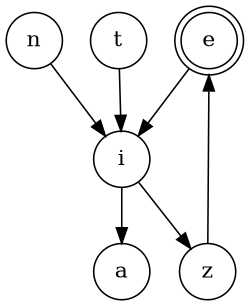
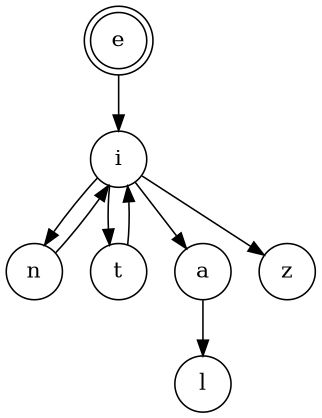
edge "z" -> "e": removed
edge "i" -> "n": added
edge "i" -> "t": added
node "l": added
